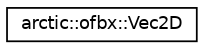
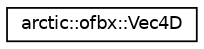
node "arctic::ofbx::Vec2D": label "arctic::ofbx::Vec2D" -> "arctic::ofbx::Vec4D"
